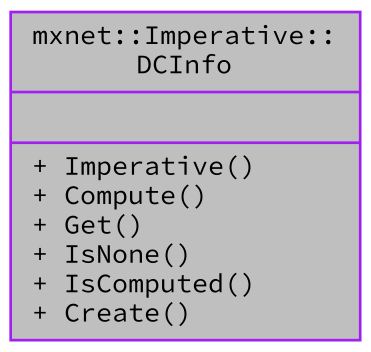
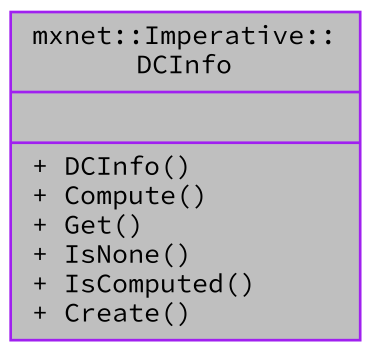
node "mxnet::Imperative::": text "+ Imperative()" -> "+ DCInfo()"
